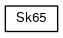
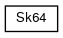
node "Sk65": label "Sk65" -> "Sk64"
